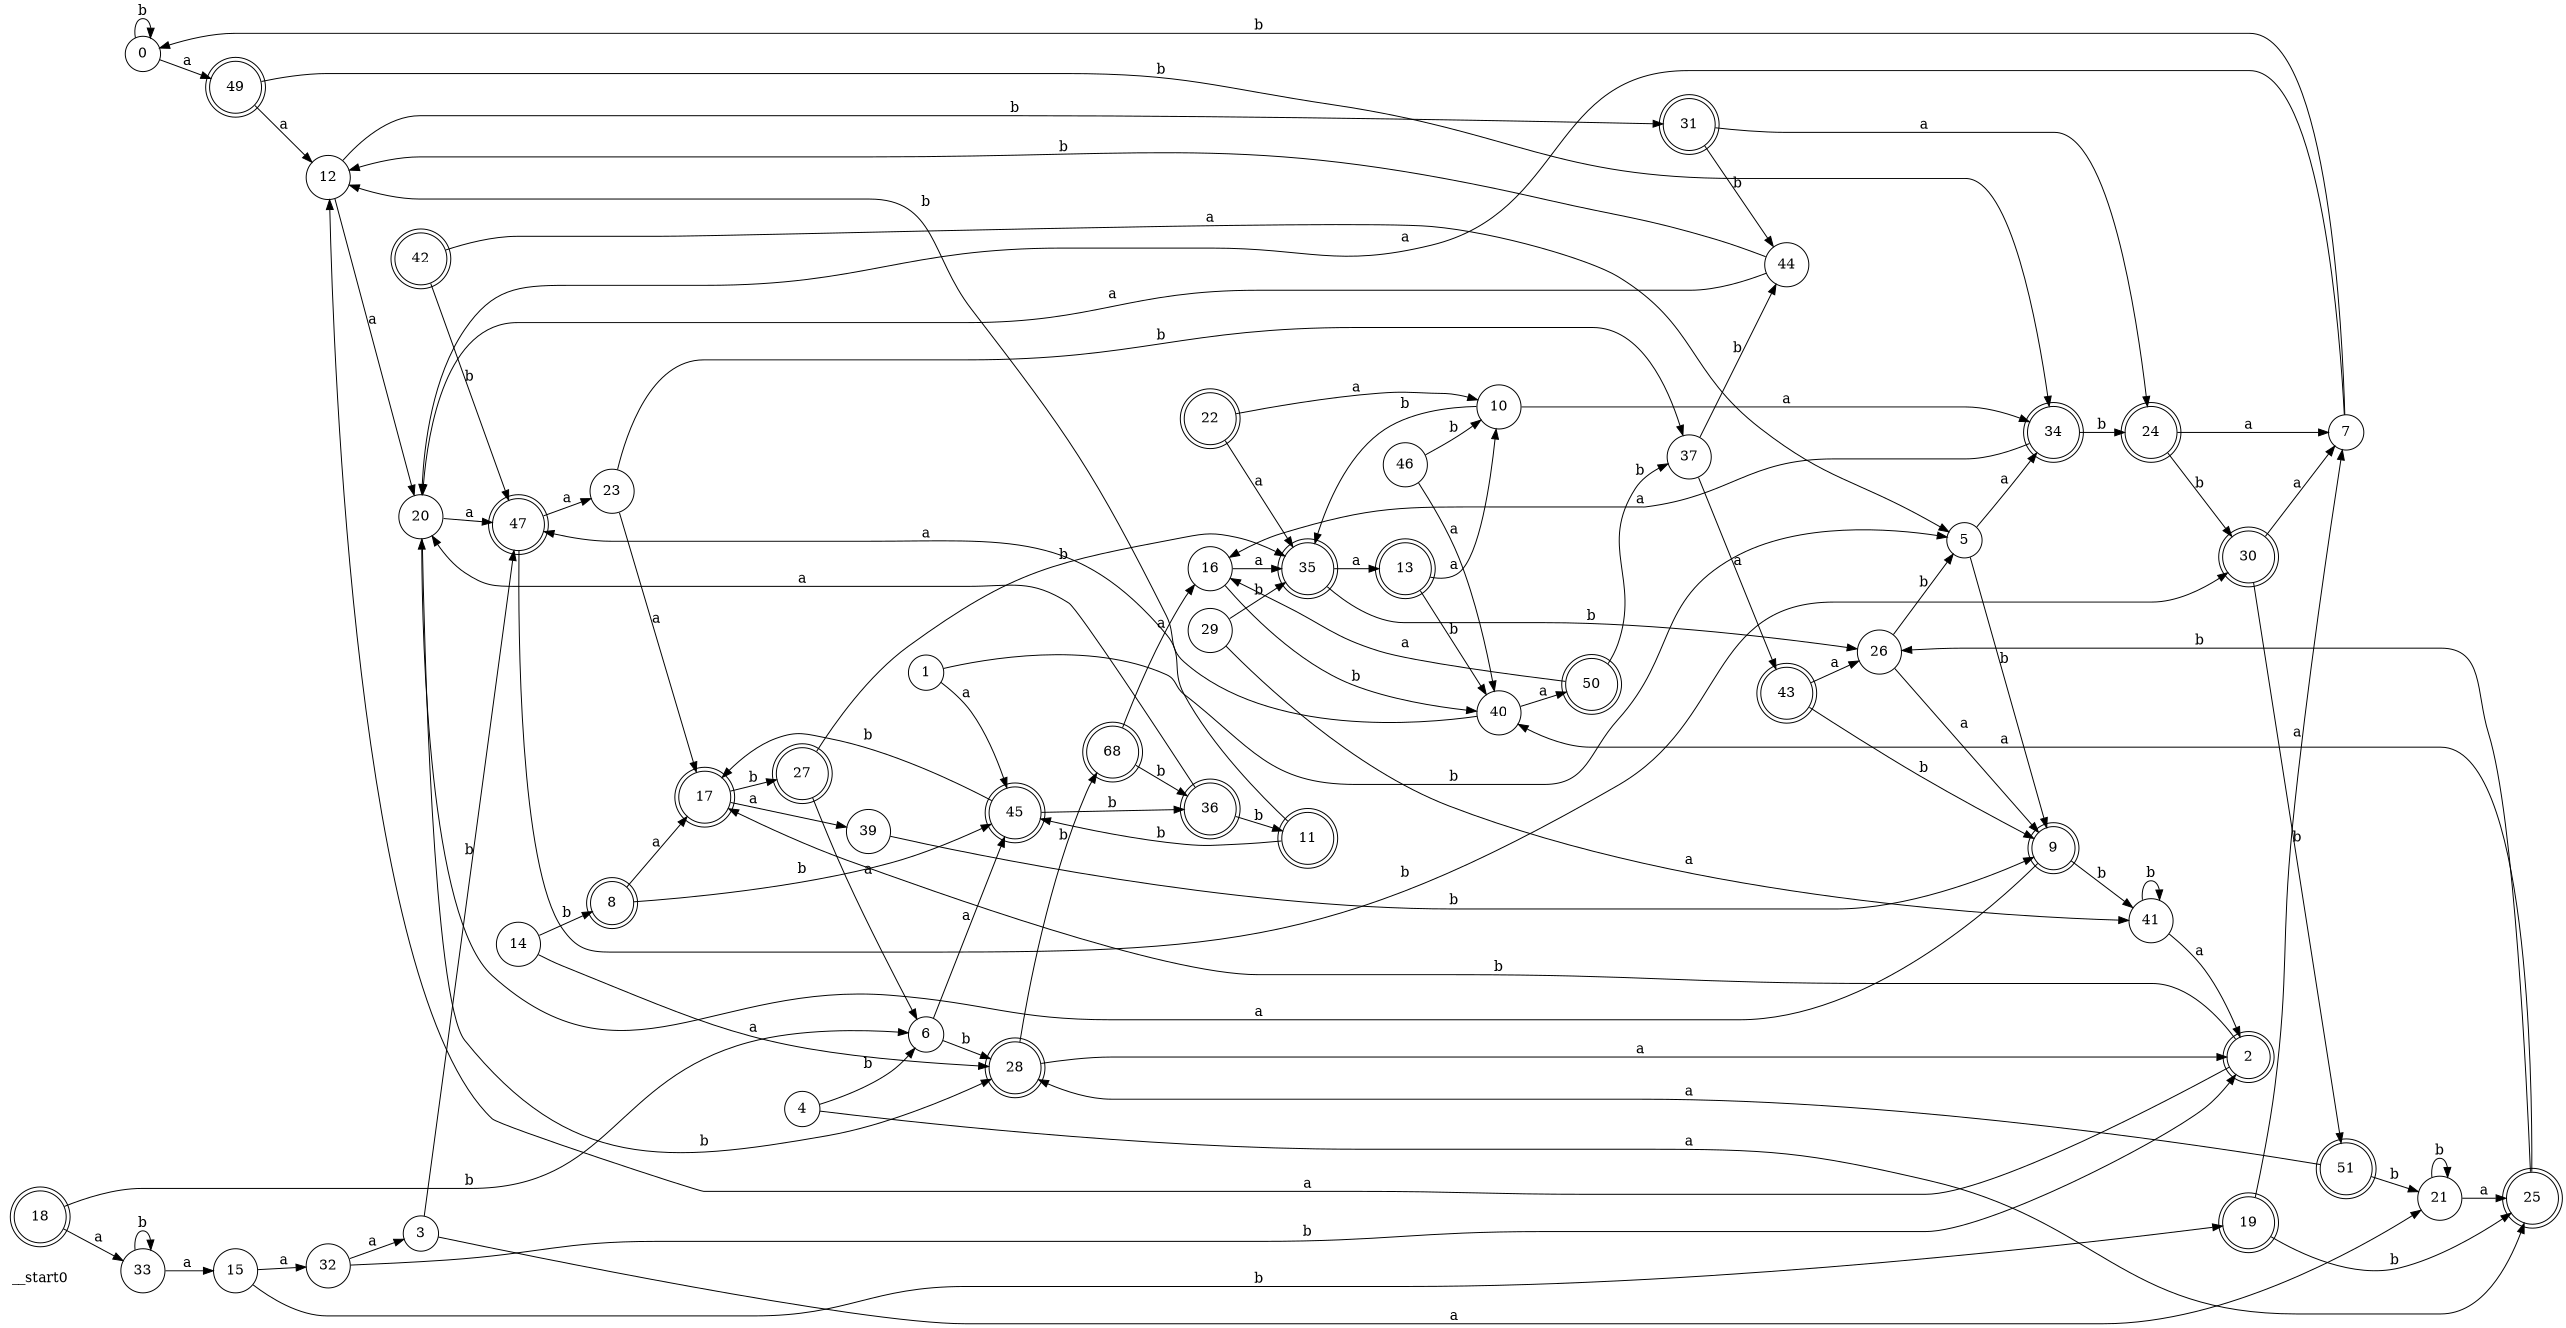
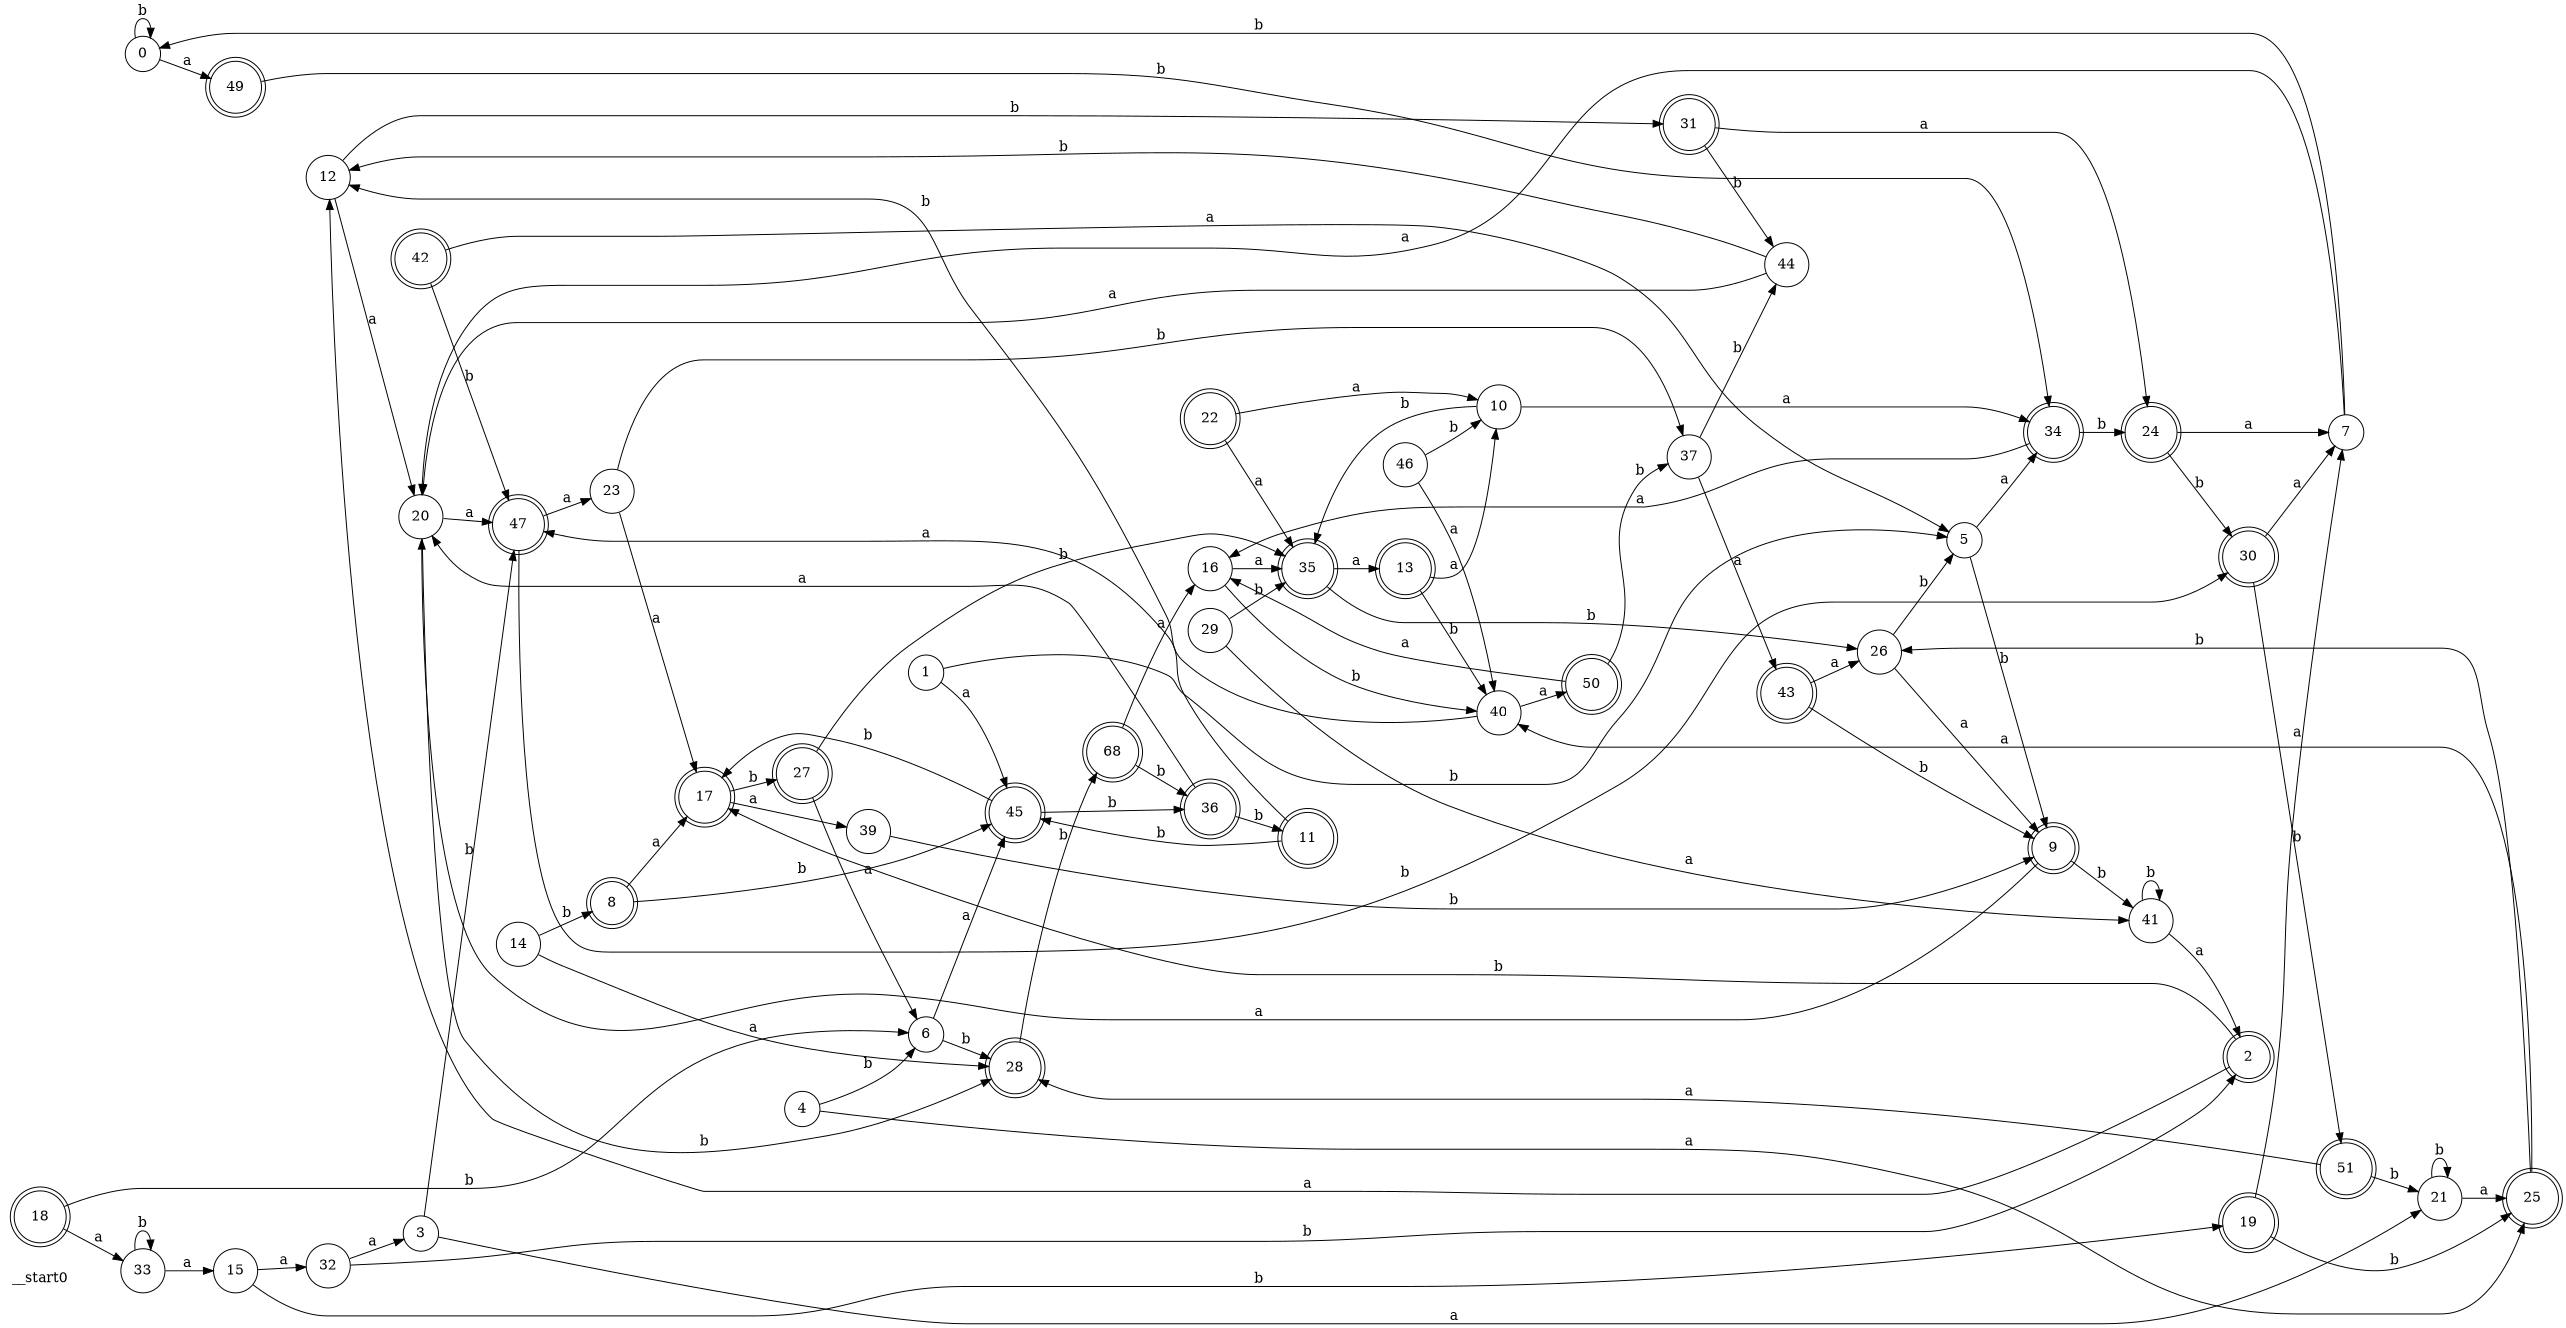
edge "49" -> "12": removed, label "a"
edge "28" -> "2": removed, label "a"
